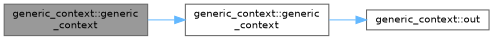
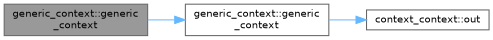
node "generic_context::out": label "generic_context::out" -> "context_context::out"
